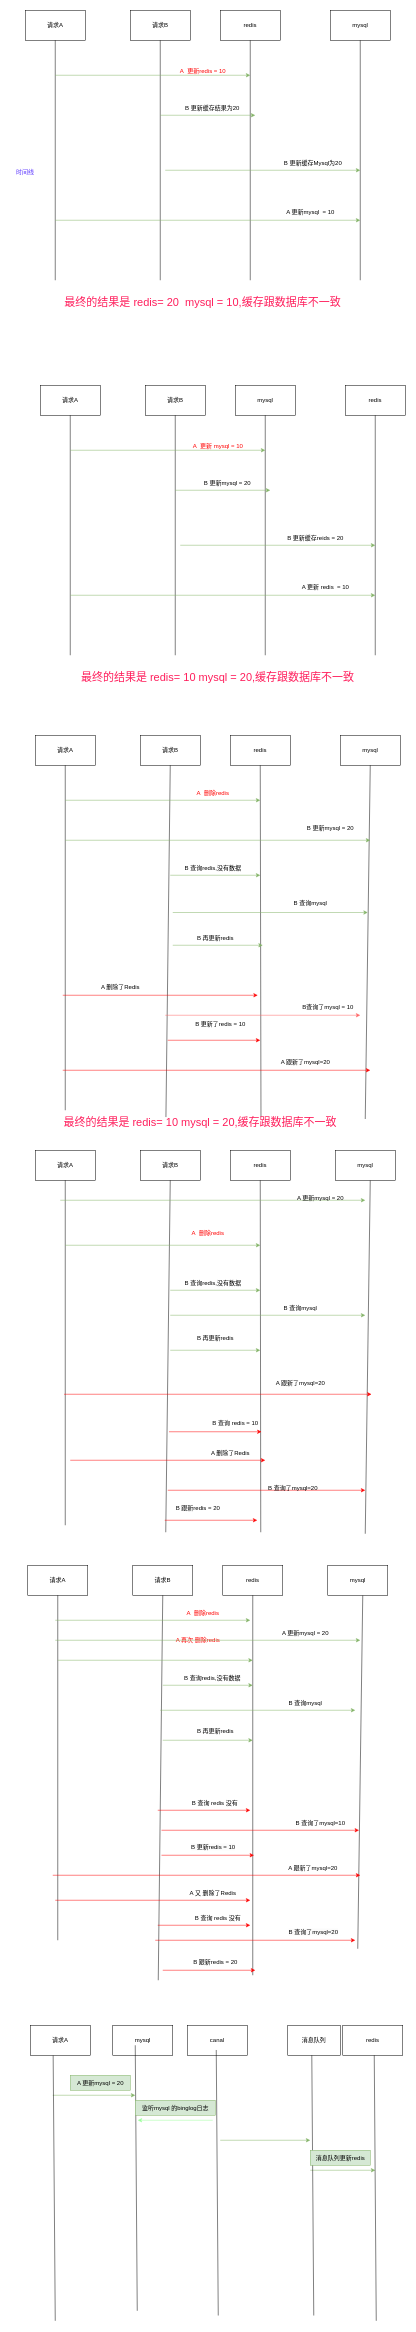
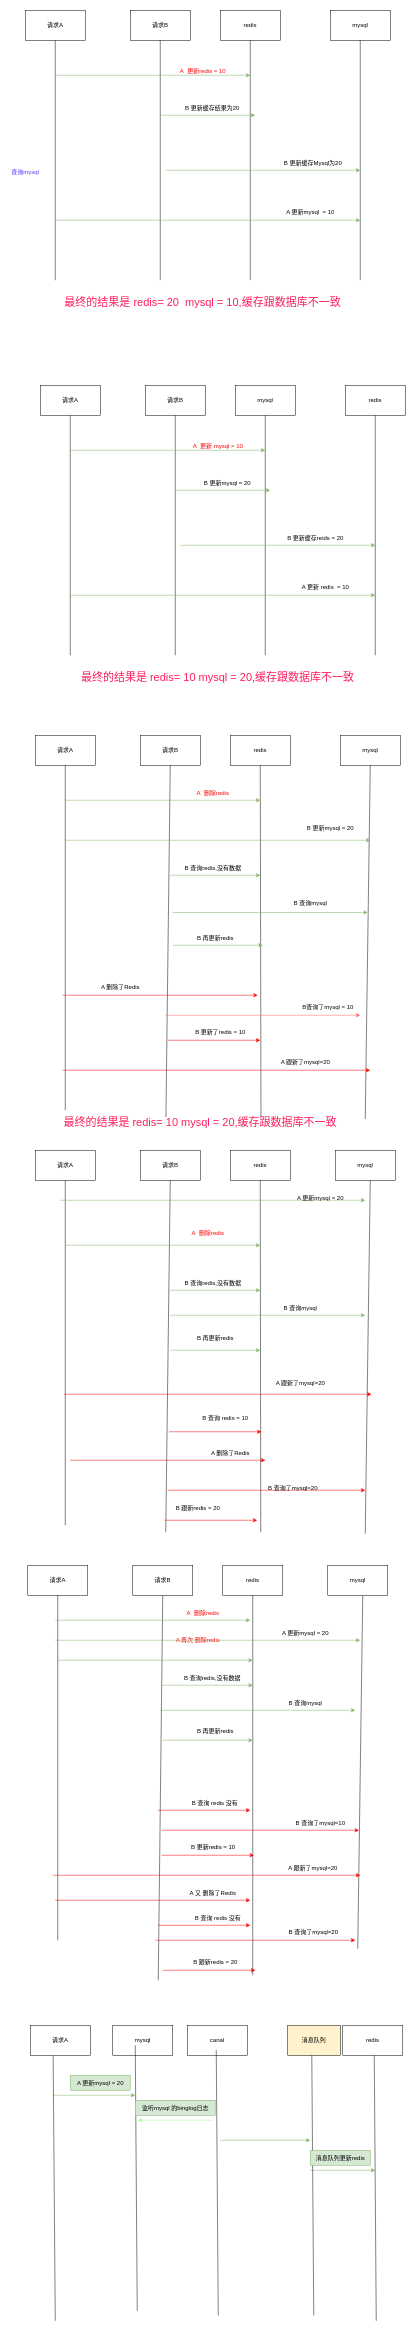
node "时间线": label "时间线" -> "查询mysql"
node "B 更新了redis = 10": moved (220, 1024) -> (220, 1032)
node "B 查询 redis = 10": moved (235, 1423) -> (225, 1418)
node "消息队列": fillcolor #ffffff -> #fff2cc
